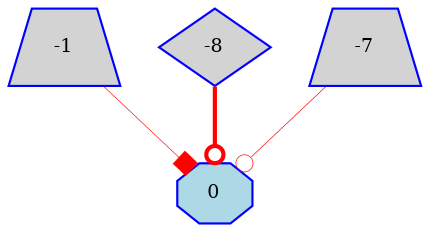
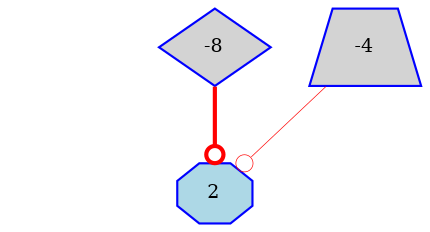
node "-1": removed
node "-7": label "-7" -> "-4"
node "0": label "0" -> "2"
